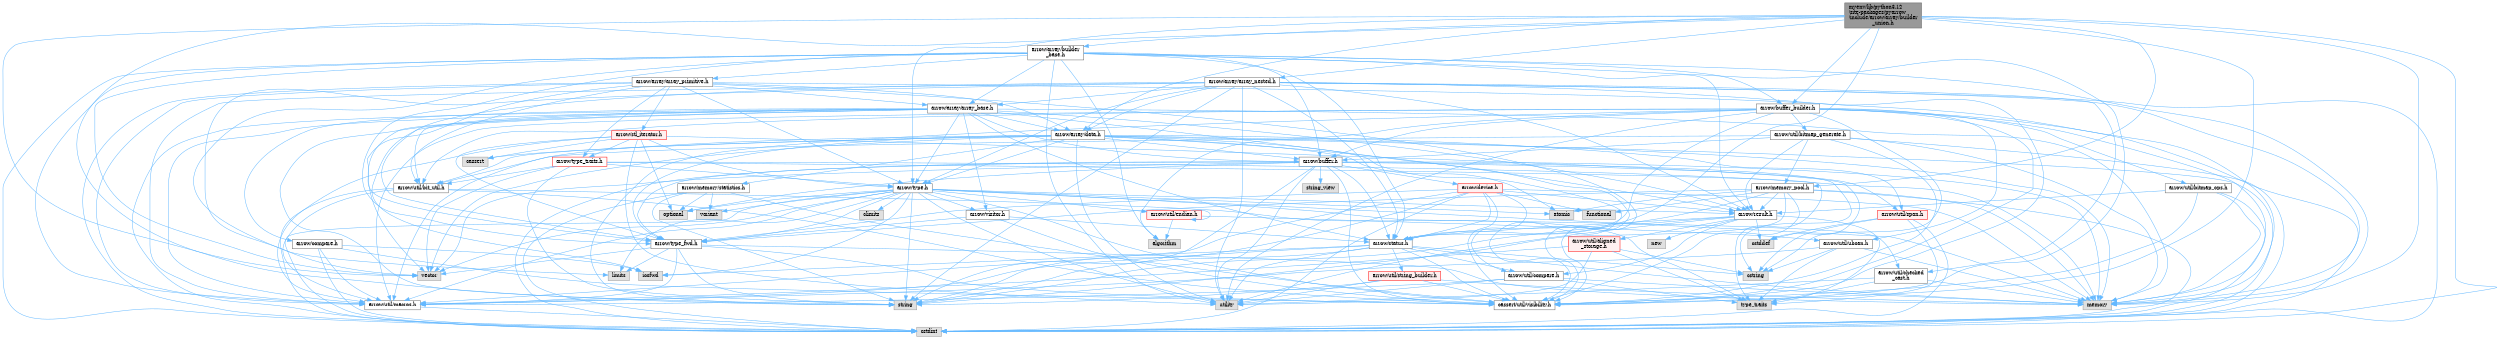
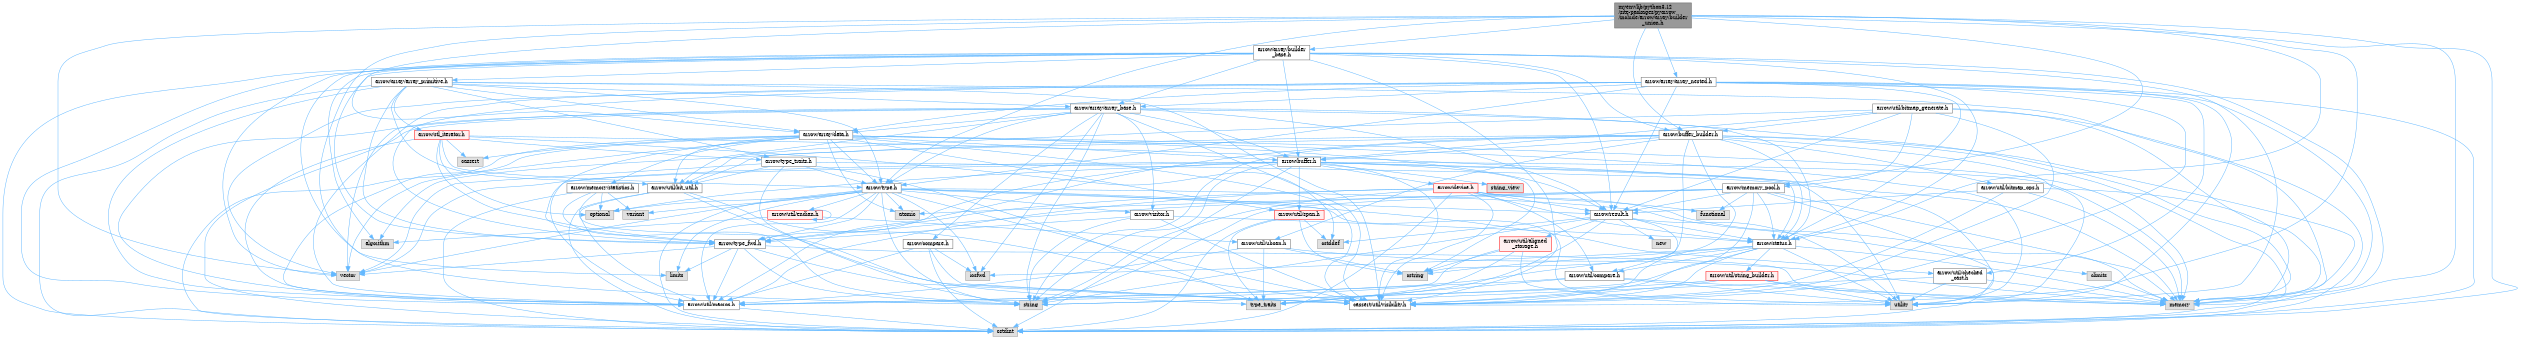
edge "arrow/buffer_builder.h" -> "arrow/util/bitmap_generate.h": reversed
node "arrow/type_traits.h": color red -> grey40
edge "arrow/buffer.h" -> "arrow/util/macros.h": added
edge "arrow/array/array_nested.h" -> "string": now "arrow/visitor.h" -> "string"
node "string_view": color grey60 -> red
edge "arrow/type.h" -> "memory": now "climits" -> "memory"
